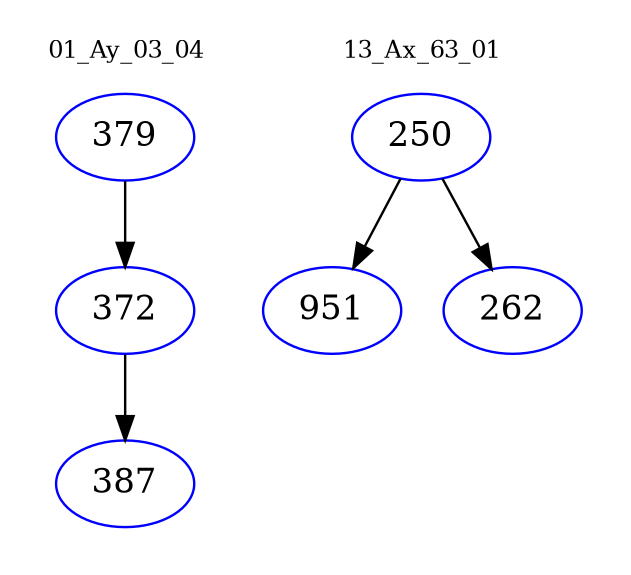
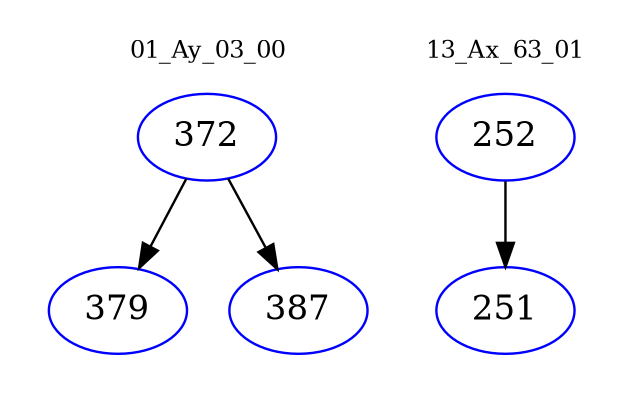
cluster "01_Ay_03_04": label "01_Ay_03_04" -> "01_Ay_03_00"
node "250": label "250" -> "252"
edge "379" -> "372": reversed
node "951": label "951" -> "251"
node "262": removed
